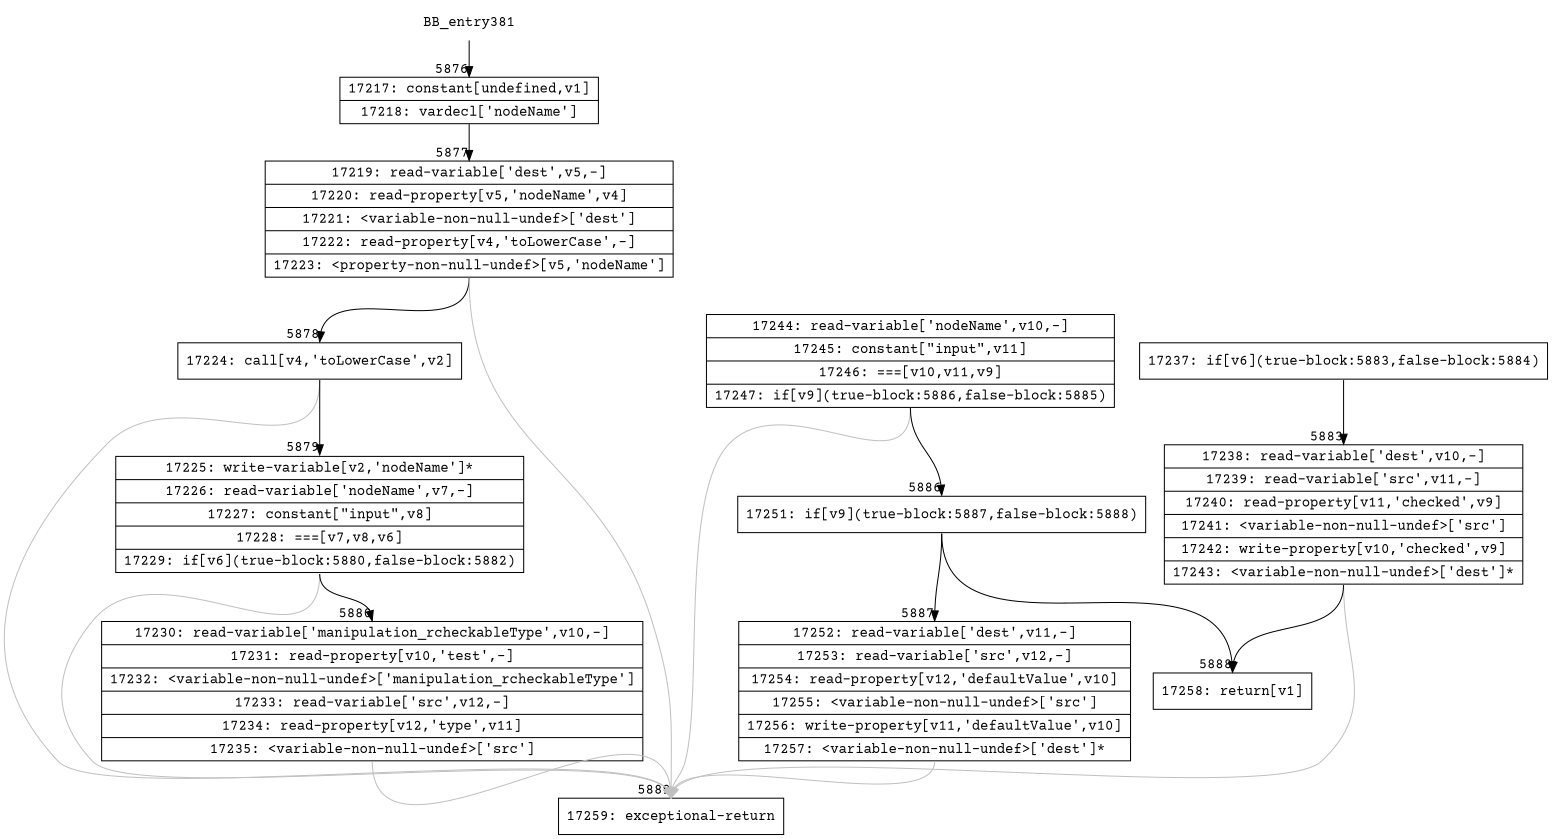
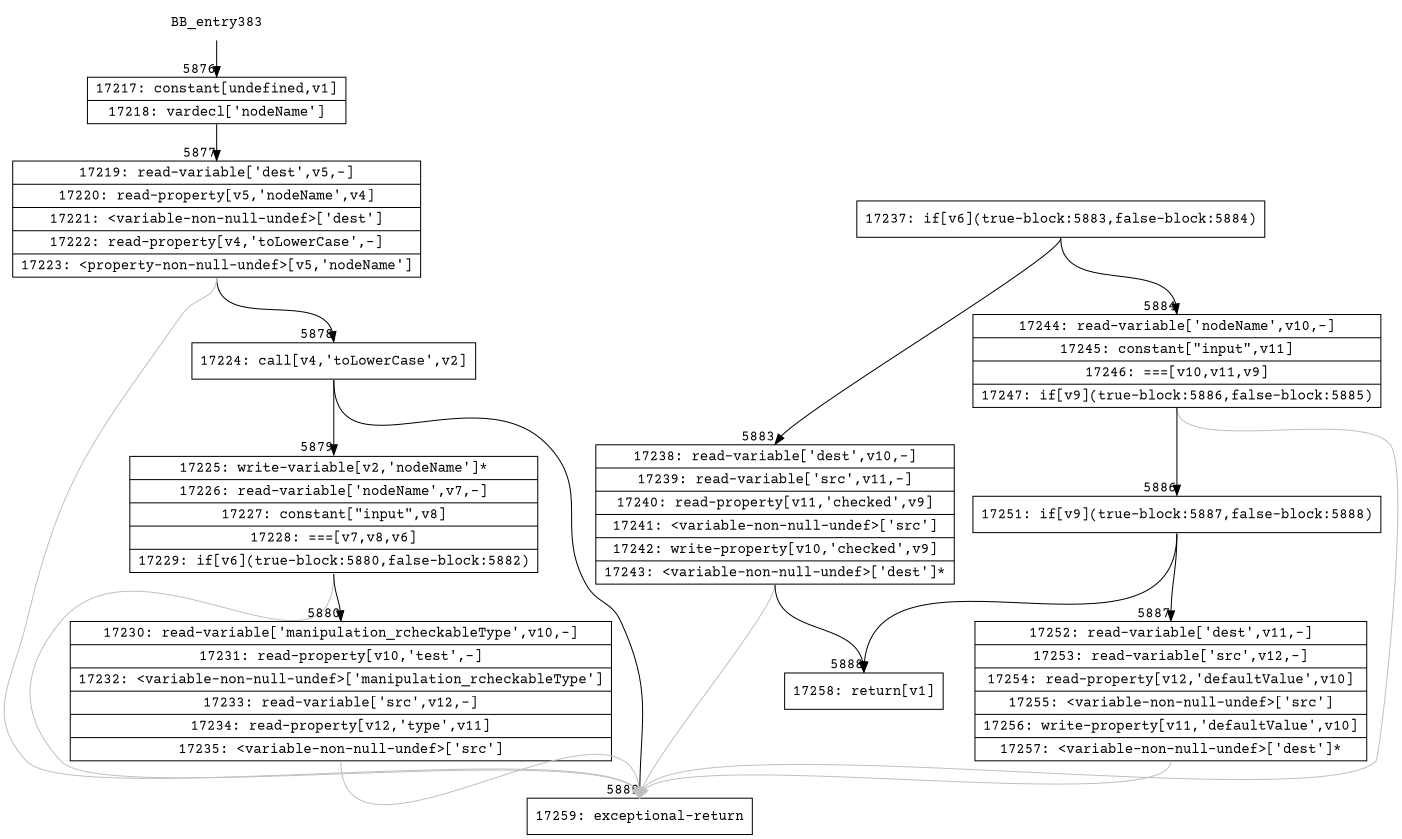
node "BB_entry381": label "BB_entry381" -> "BB_entry383"
edge "17237: if[v6](true-block:5883,false-block:5884)" -> "17244: read-variable['nodeName',v10,-]": added
edge "17224: call[v4,'toLowerCase',v2]" -> "17259: exceptional-return": color gray -> black
